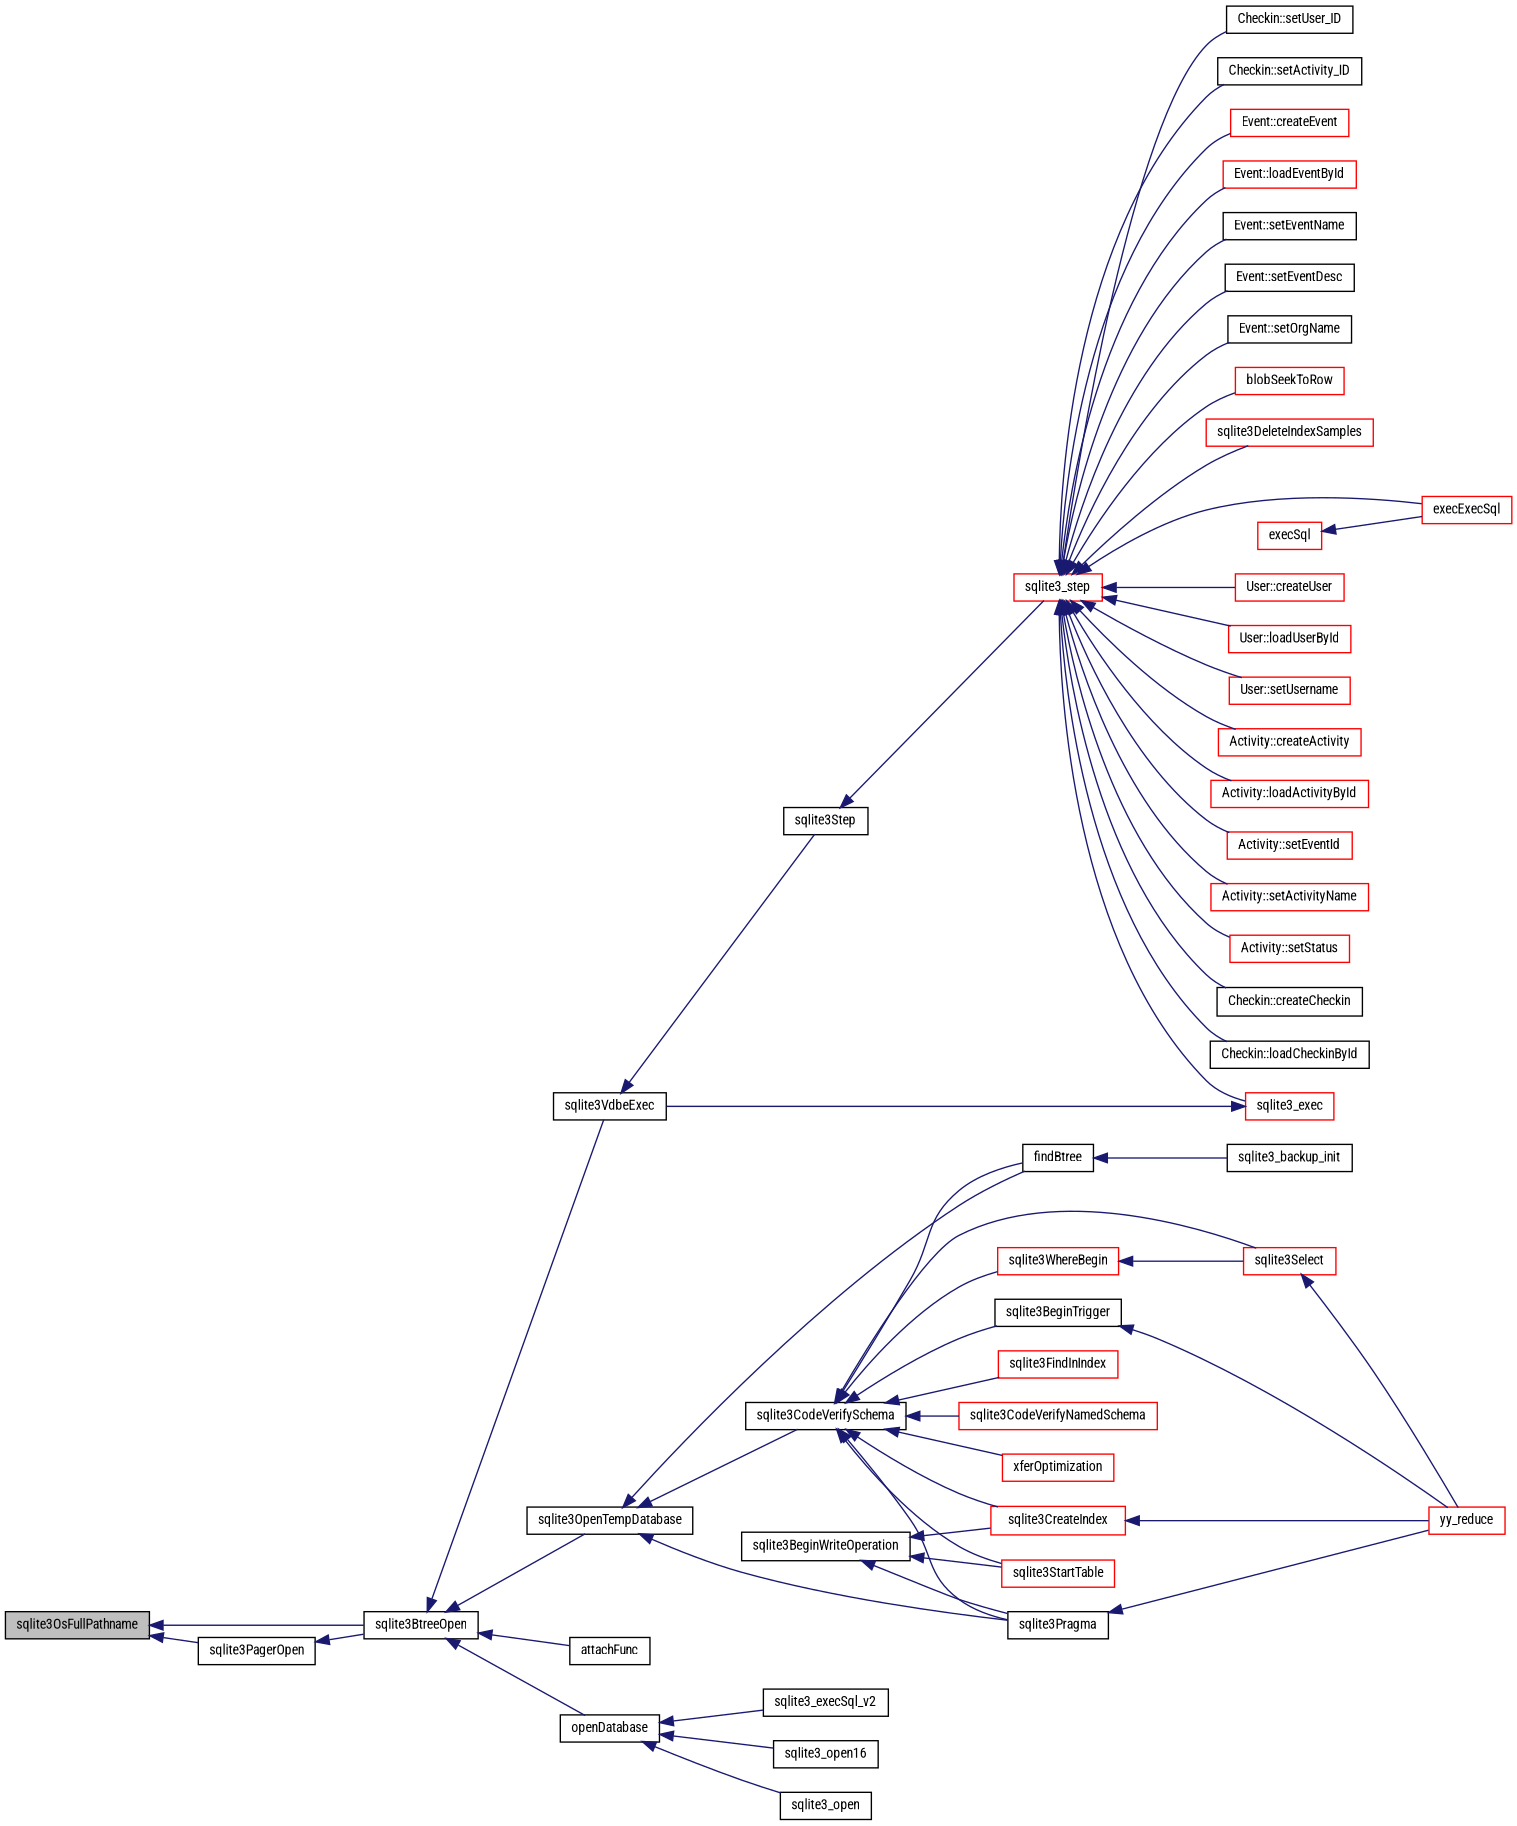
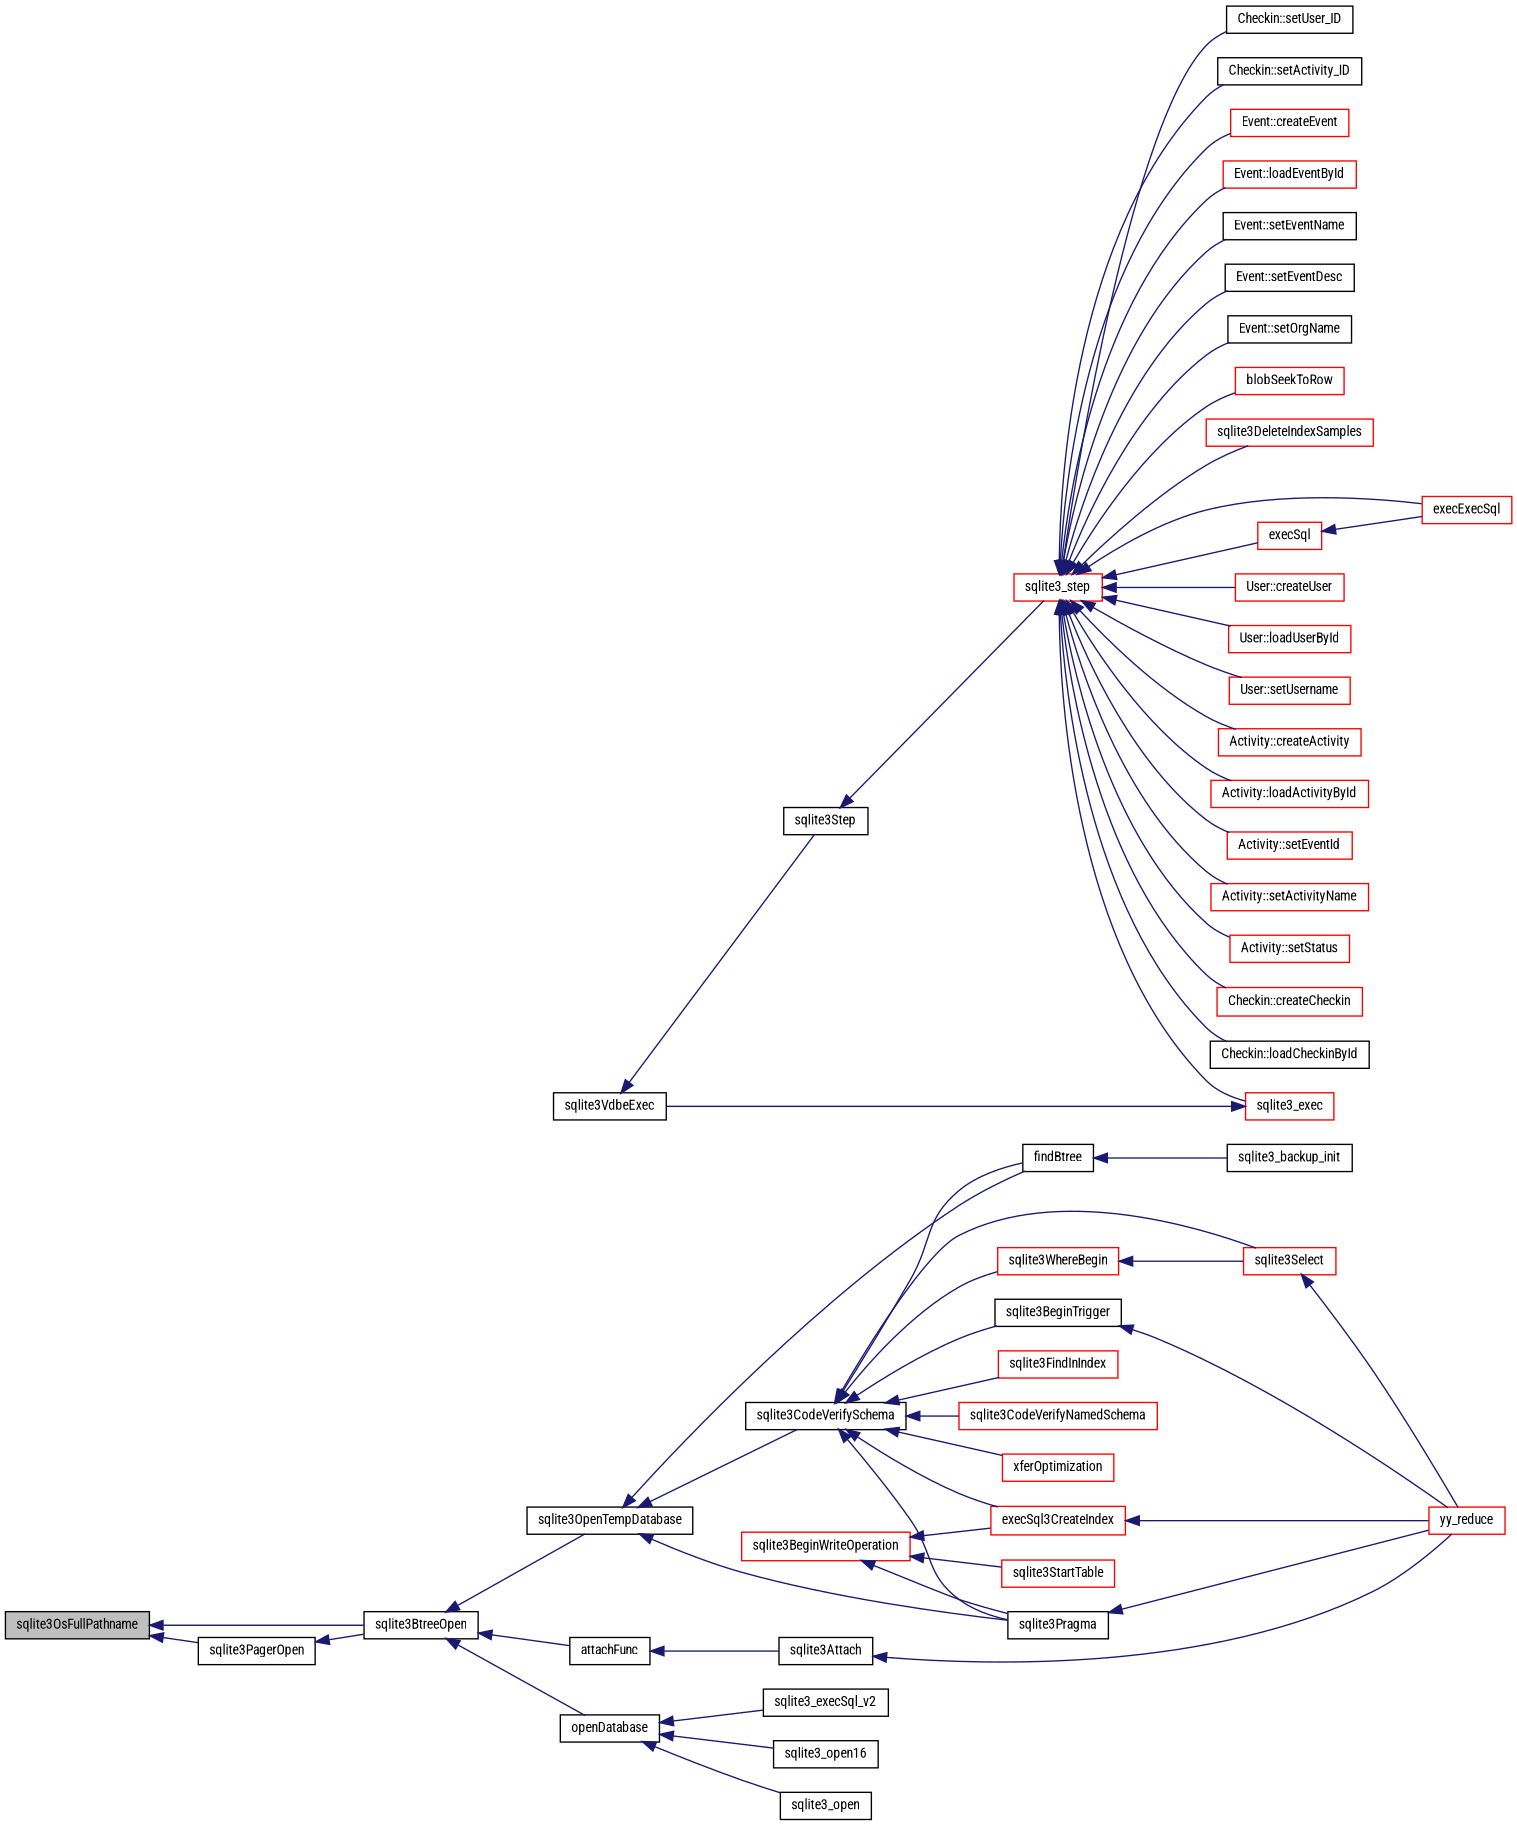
edge "execSql" -> "sqlite3_step": added
node "Checkin::createCheckin": color black -> red
edge "sqlite3VdbeExec" -> "sqlite3BtreeOpen": removed
edge "sqlite3StartTable" -> "sqlite3CodeVerifySchema": removed
node "sqlite3CreateIndex": label "sqlite3CreateIndex" -> "execSql3CreateIndex"
node "sqlite3BeginWriteOperation": color black -> red
node "sqlite3Attach": added
